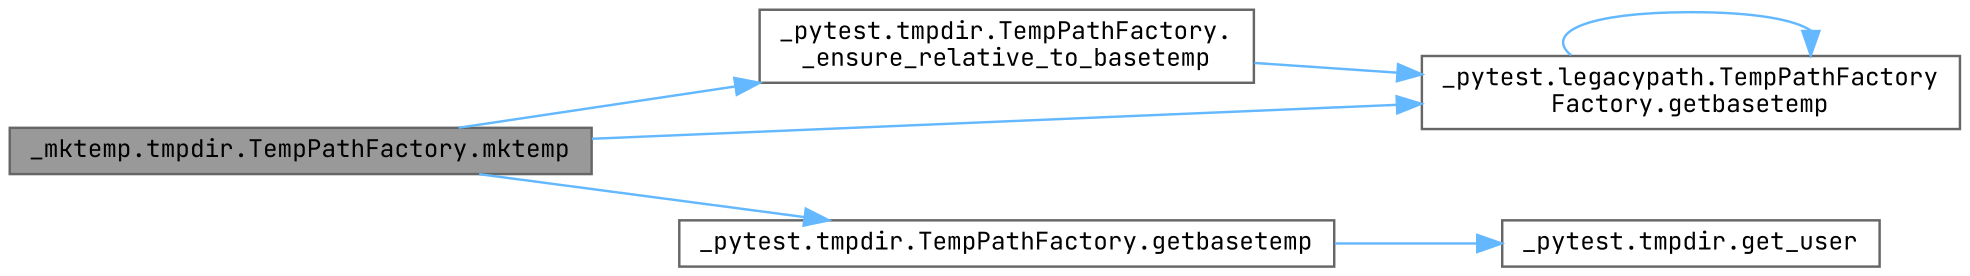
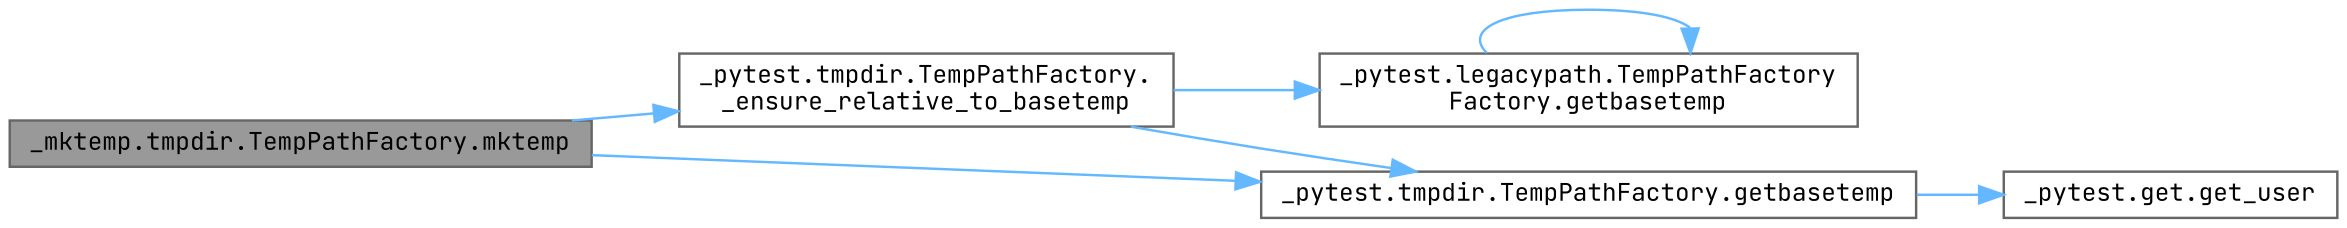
edge "_mktemp.tmpdir.TempPathFactory.mktemp" -> "_pytest.legacypath.TempPathFactory Factory.getbasetemp": removed
edge "_pytest.tmpdir.TempPathFactory. _ensure_relative_to_basetemp" -> "_pytest.tmpdir.TempPathFactory.getbasetemp": added
node "_pytest.tmpdir.get_user": label "_pytest.tmpdir.get_user" -> "_pytest.get.get_user"
